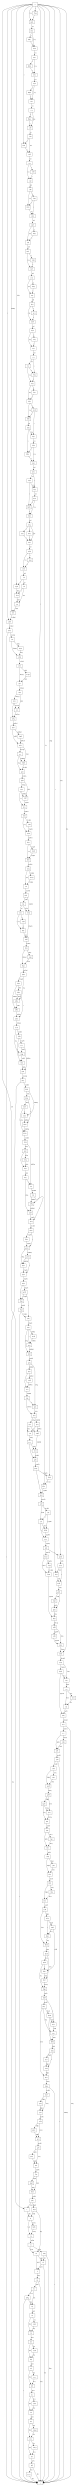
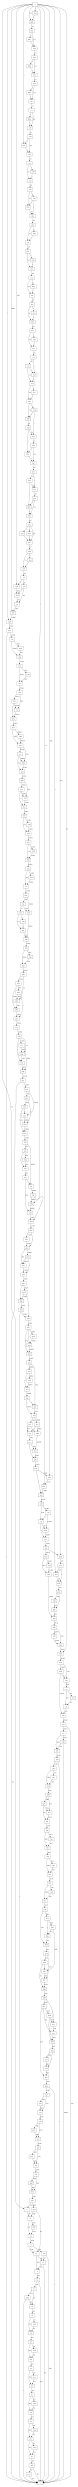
edge "3923" -> "3944": now "6589" -> "3944"
